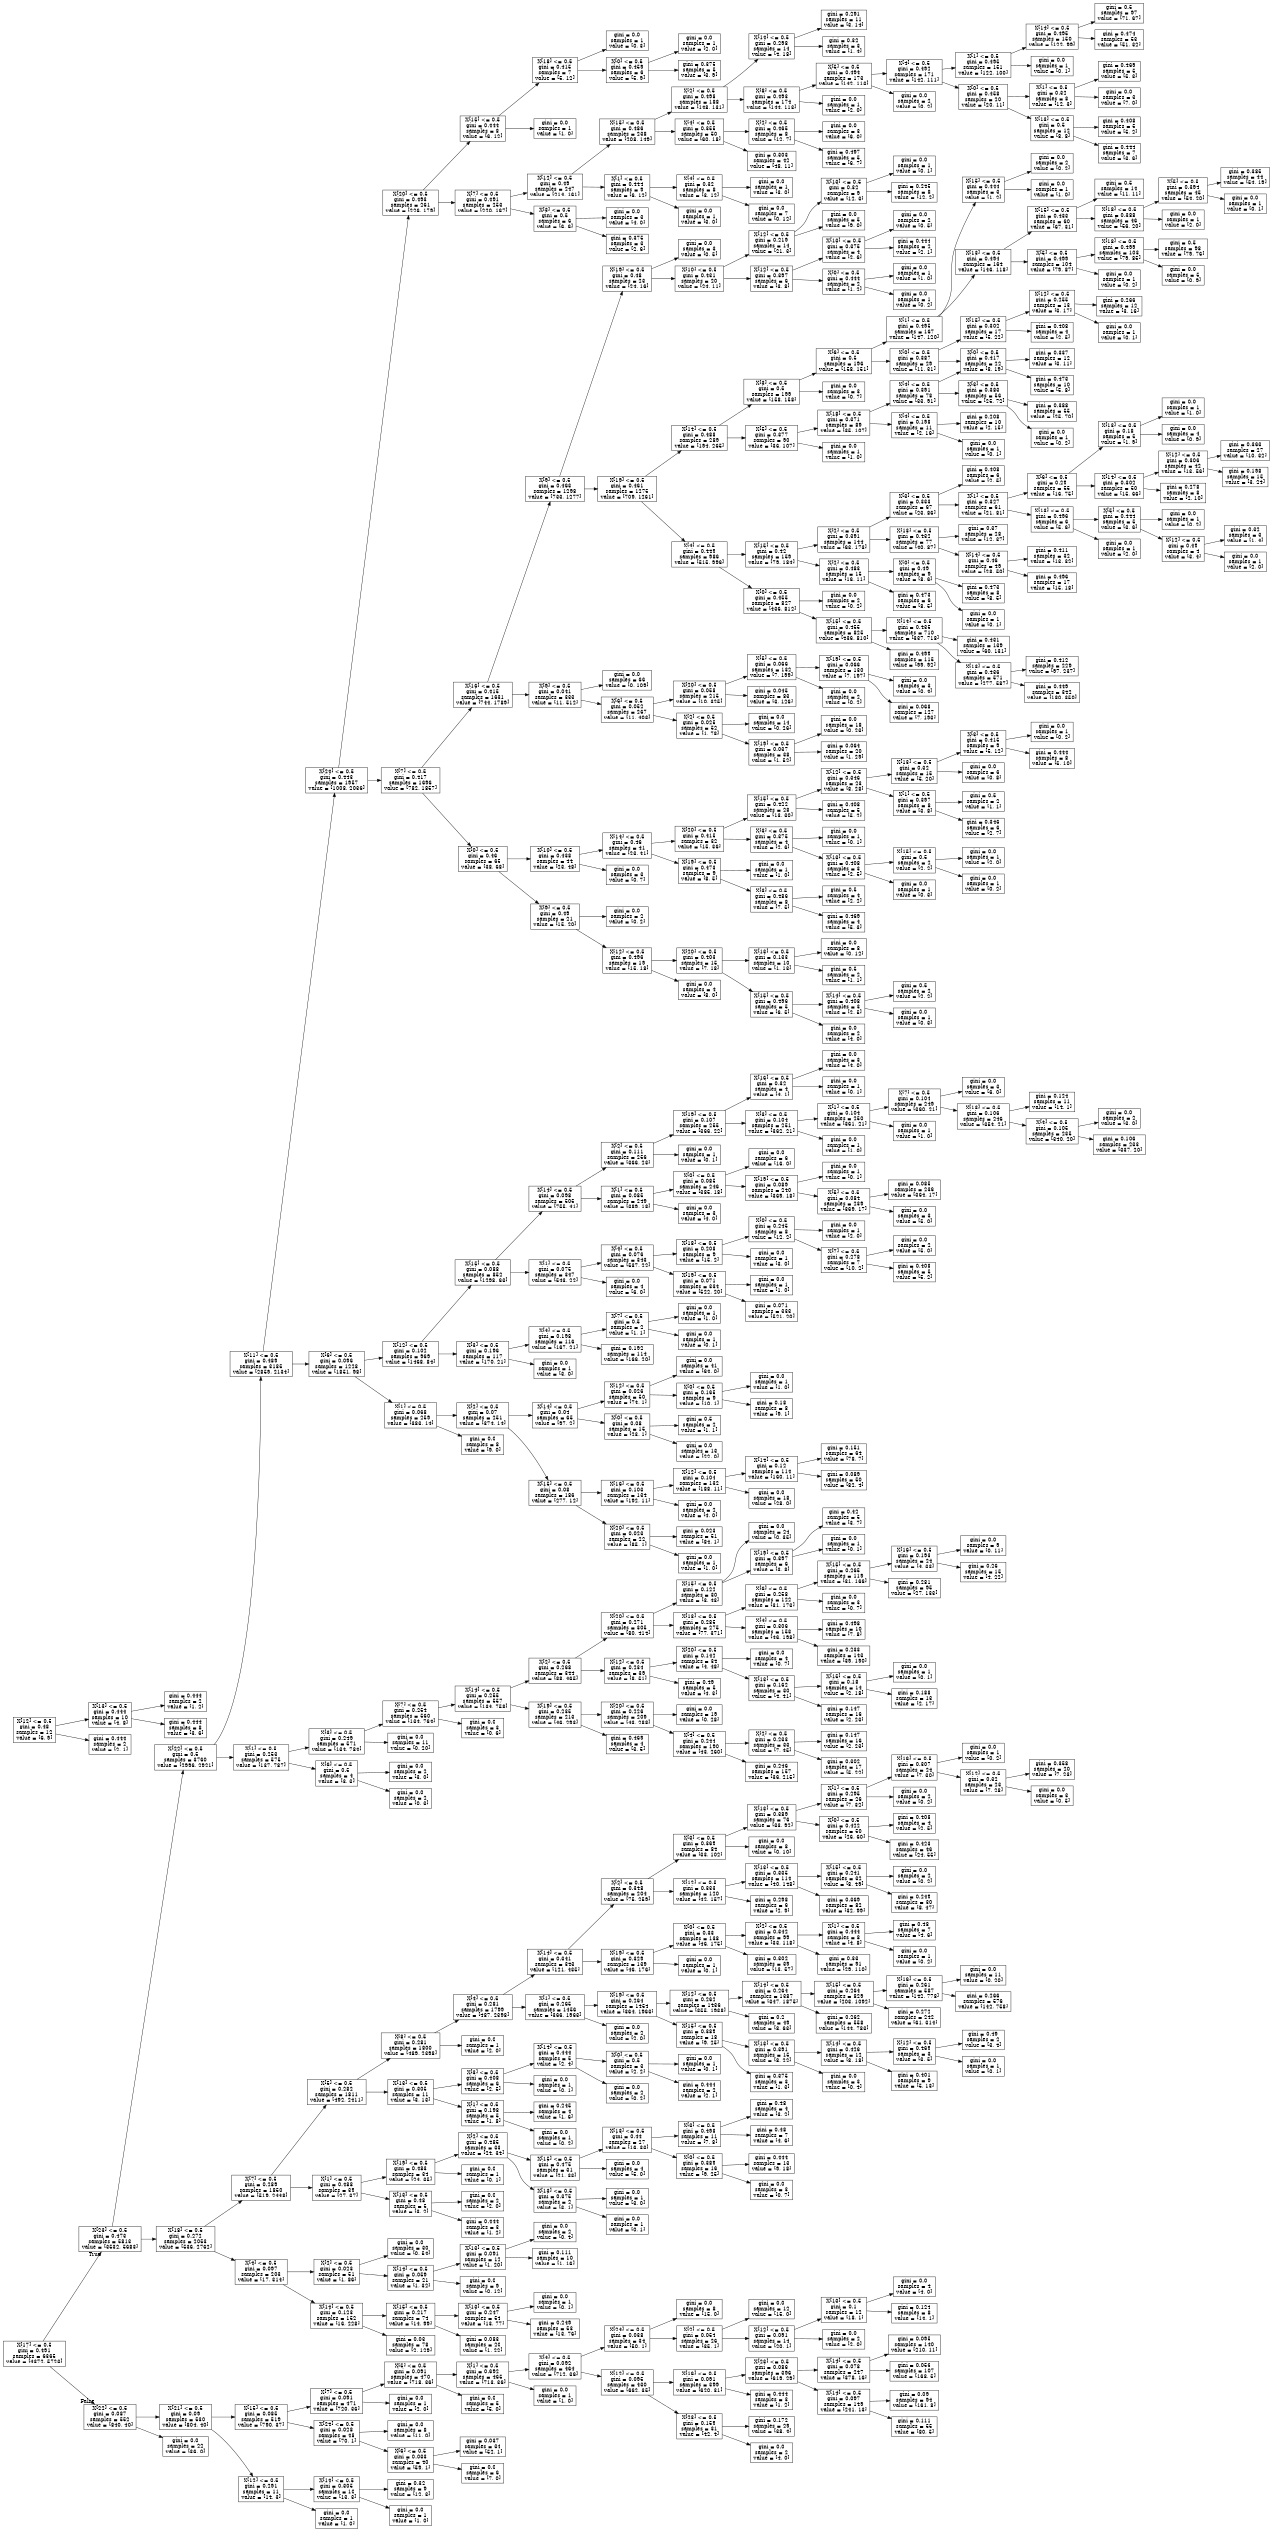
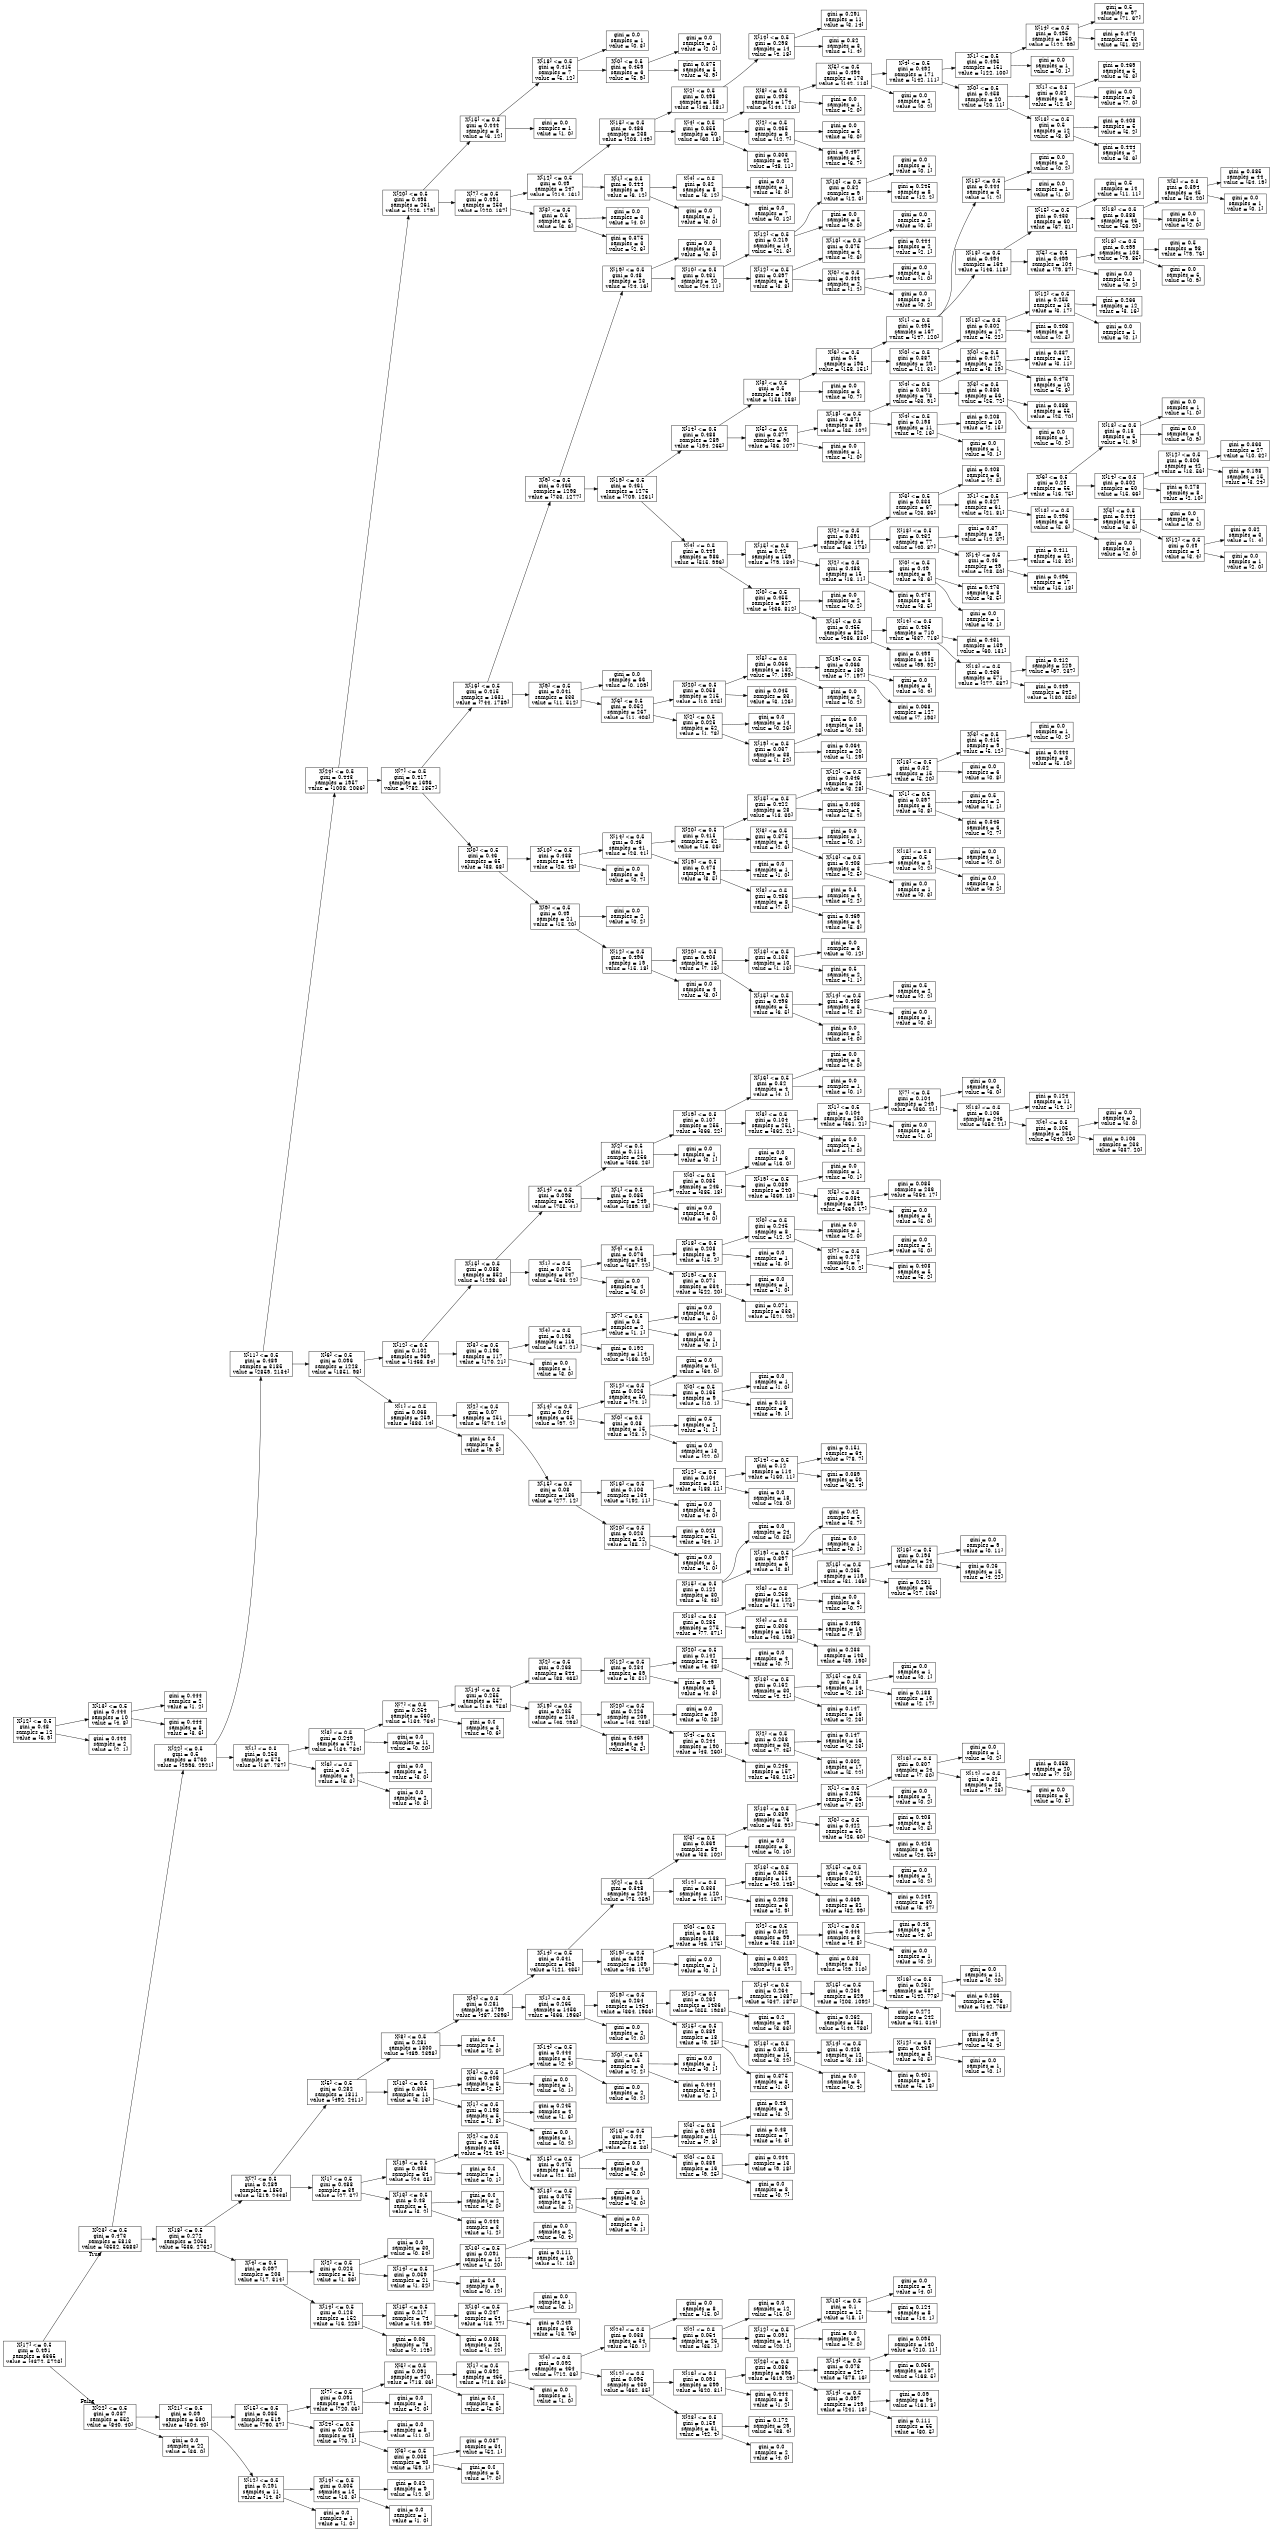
edge "X[2] <= 0.5 gini = 0.498 samples = 188 value = [148, 131]" -> "X[8] <= 0.5 gini = 0.493 samples = 174 value = [144, 113]": now "X[4] <= 0.5 gini = 0.355 samples = 50 value = [60, 18]" -> "X[8] <= 0.5 gini = 0.493 samples = 174 value = [144, 113]"
node "X[20] <= 0.5 gini = 0.271 samples = 305 value = [80, 414]": removed
